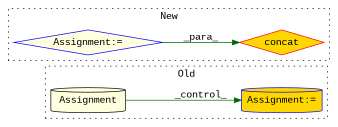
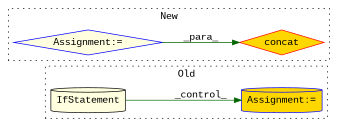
node "Assignment": label "Assignment" -> "IfStatement"
